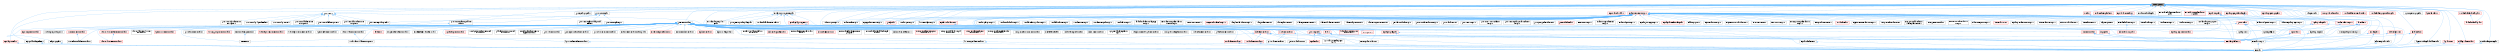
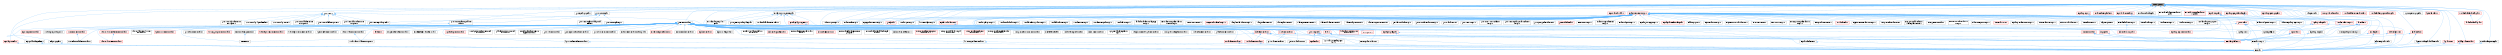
node "Types.h": label "Types.h" -> "GameplayTask.h"
